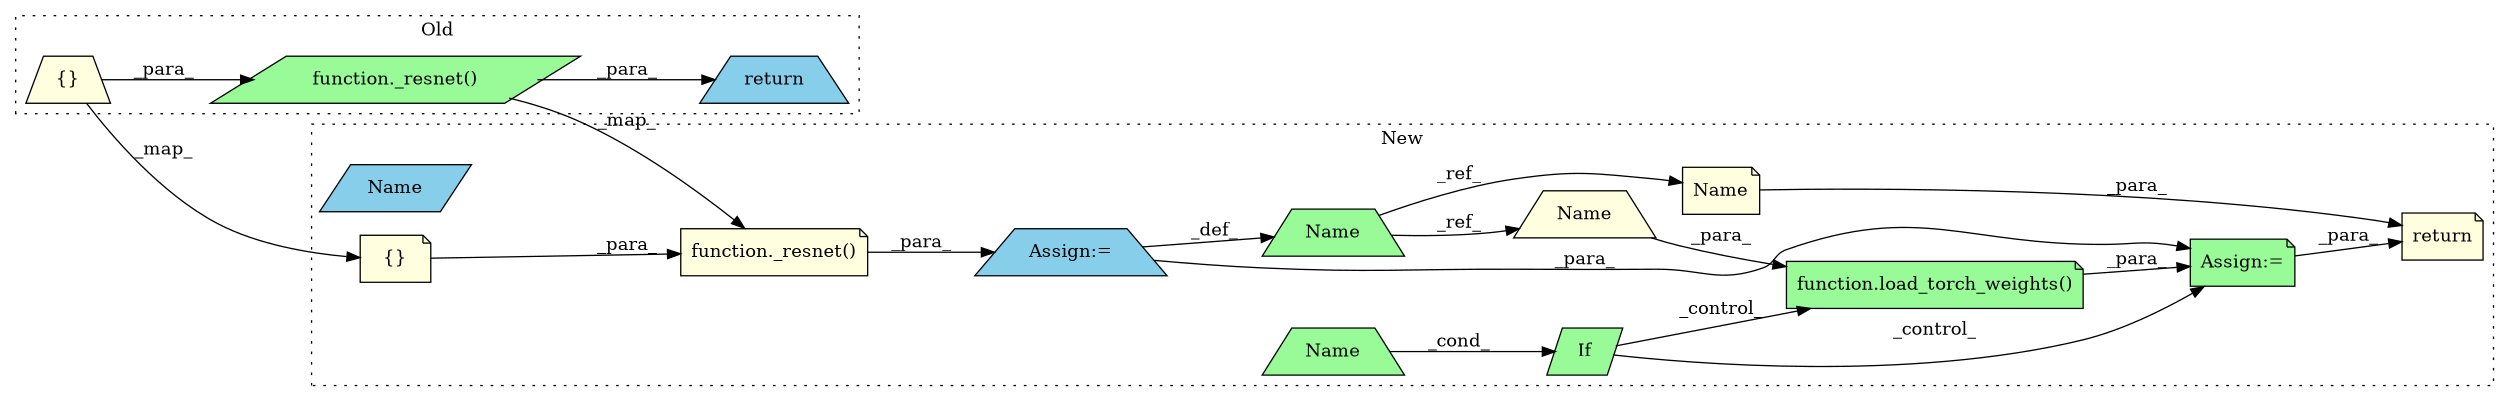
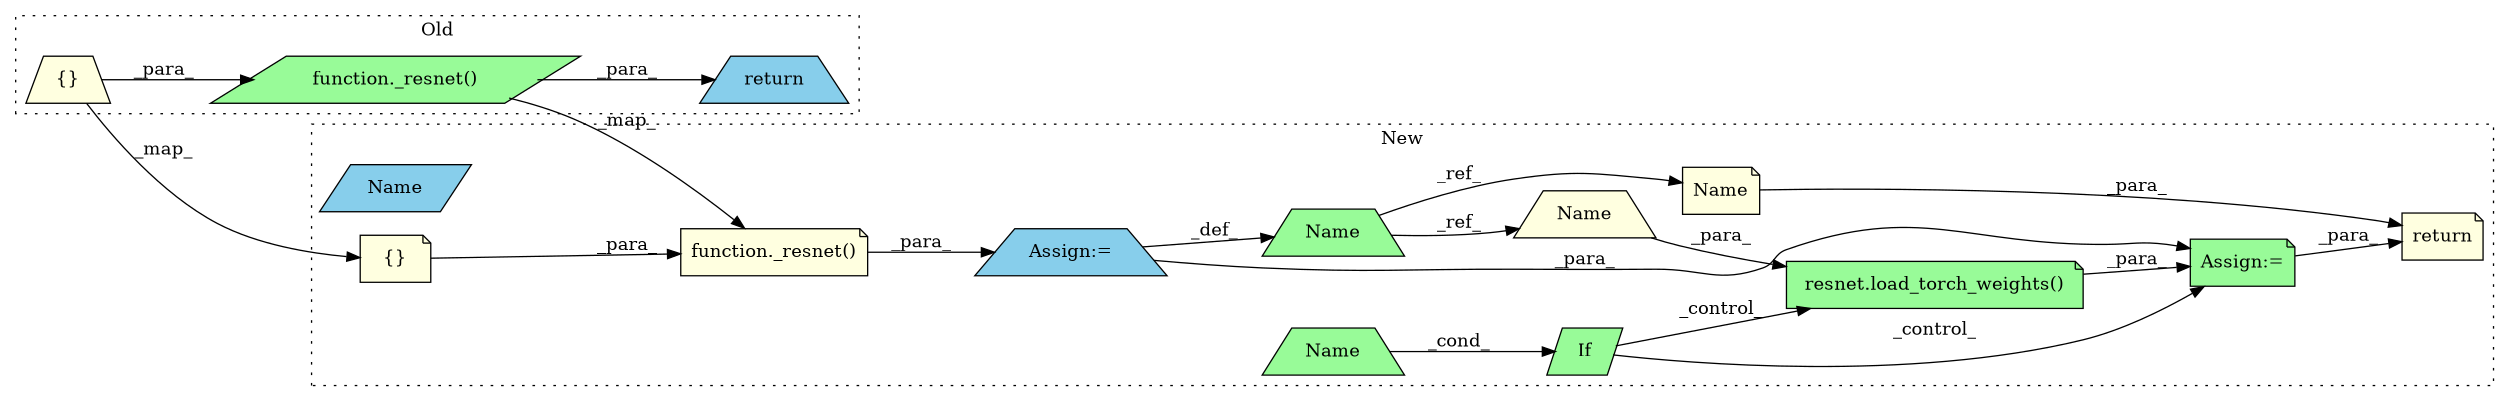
node "function.load_torch_weights()": label "function.load_torch_weights()" -> "resnet.load_torch_weights()"
